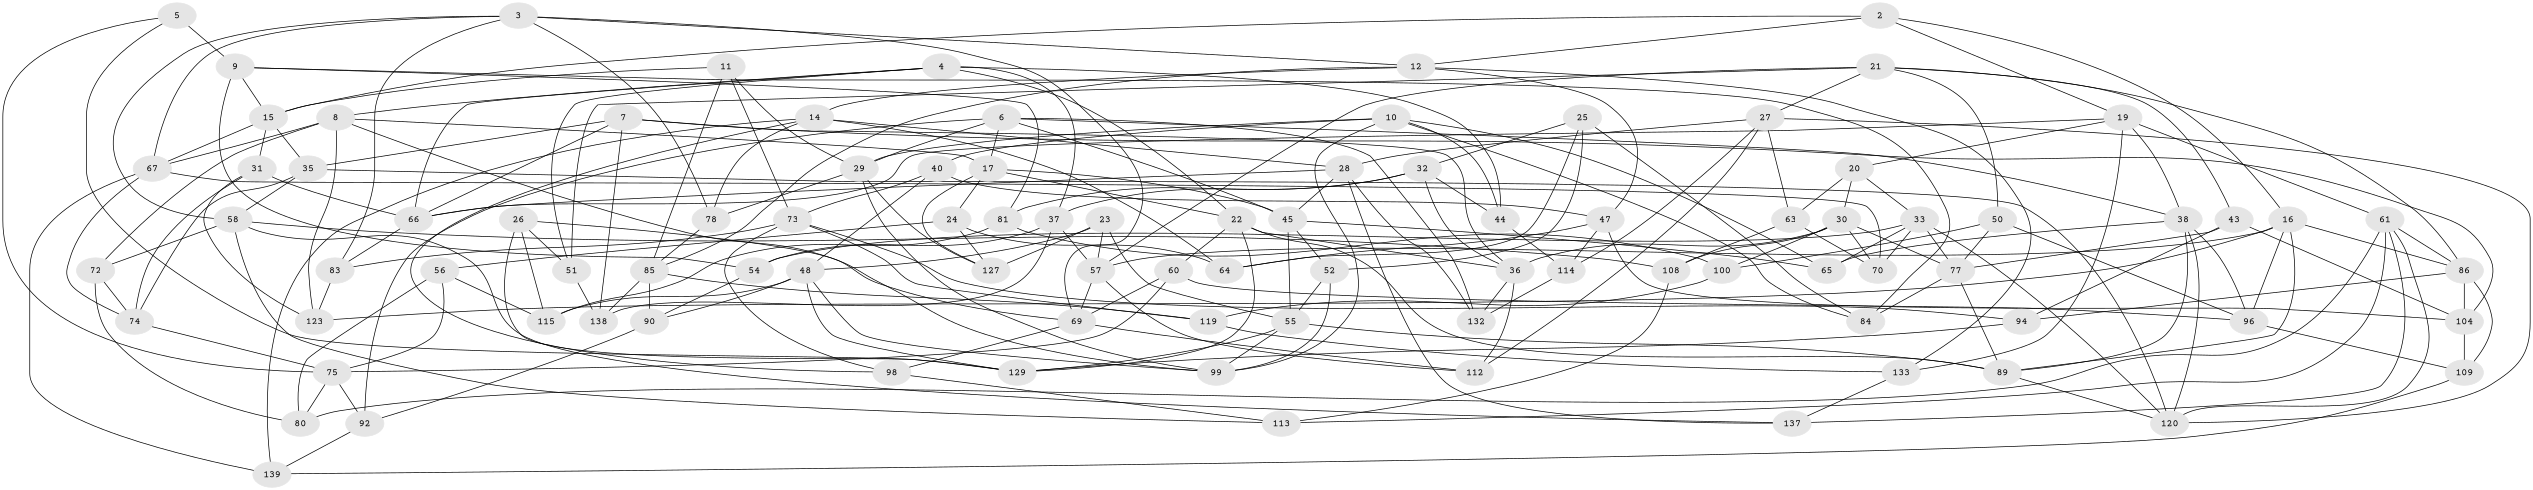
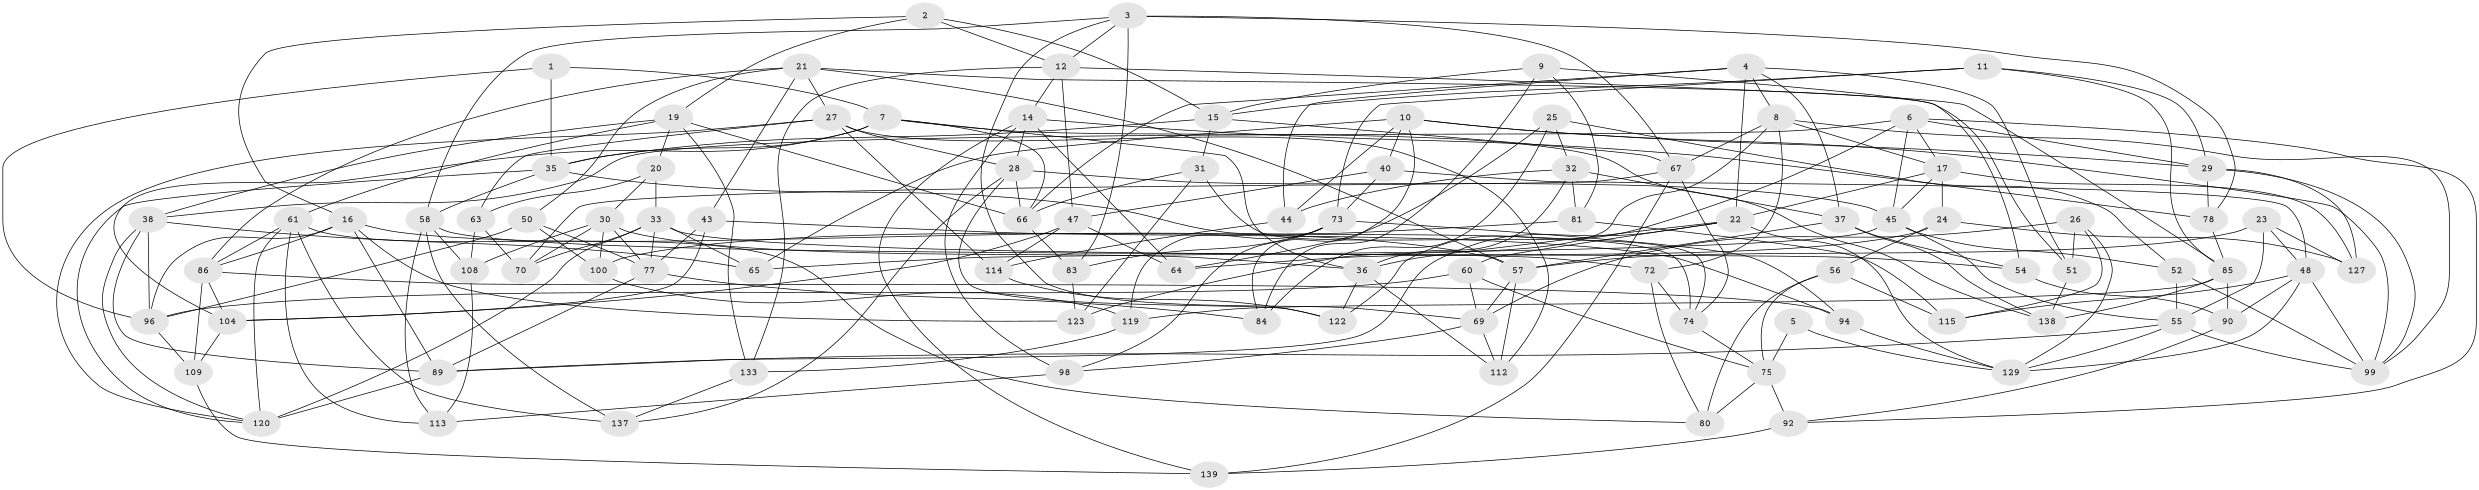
edge "5" -- "9": removed
node "1": added
node "132": label "132" -> "122"
